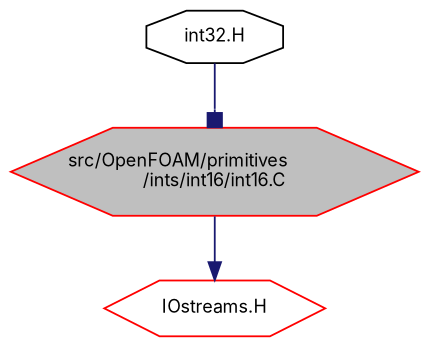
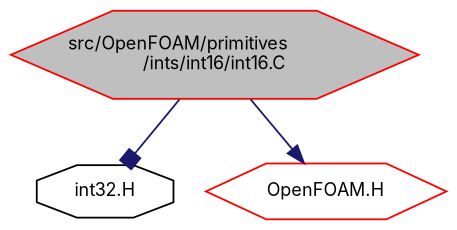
edge "int32.H" -> "src/OpenFOAM/primitives /ints/int16/int16.C": reversed
node "IOstreams.H": label "IOstreams.H" -> "OpenFOAM.H"
